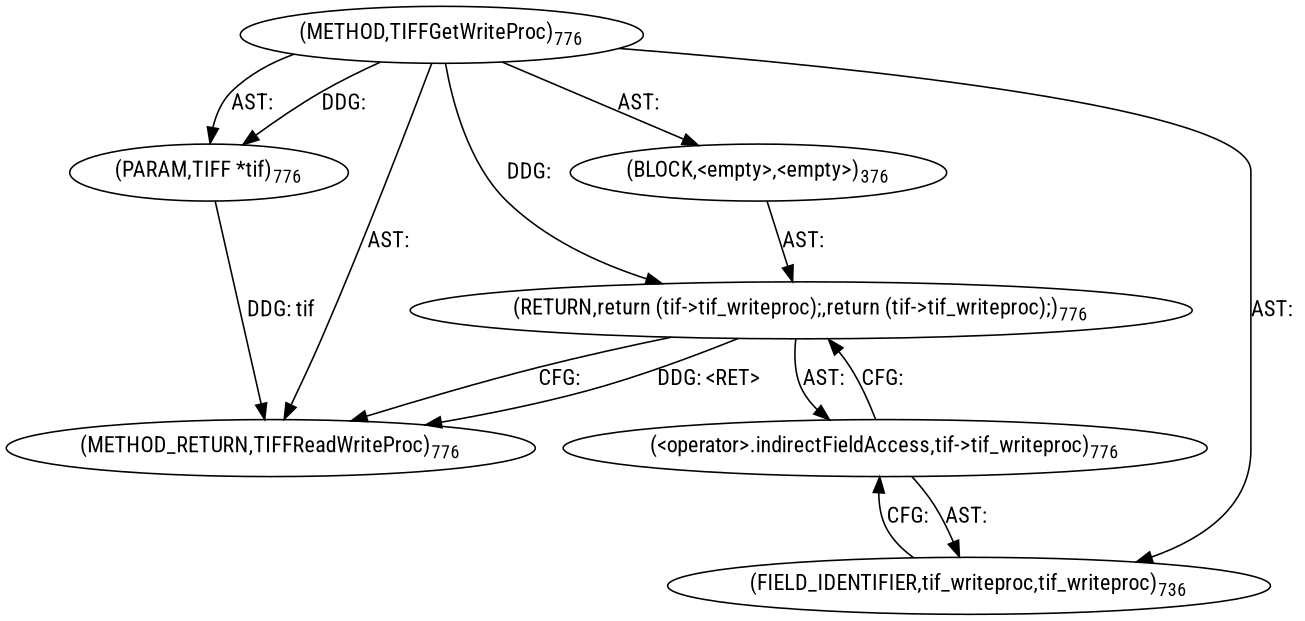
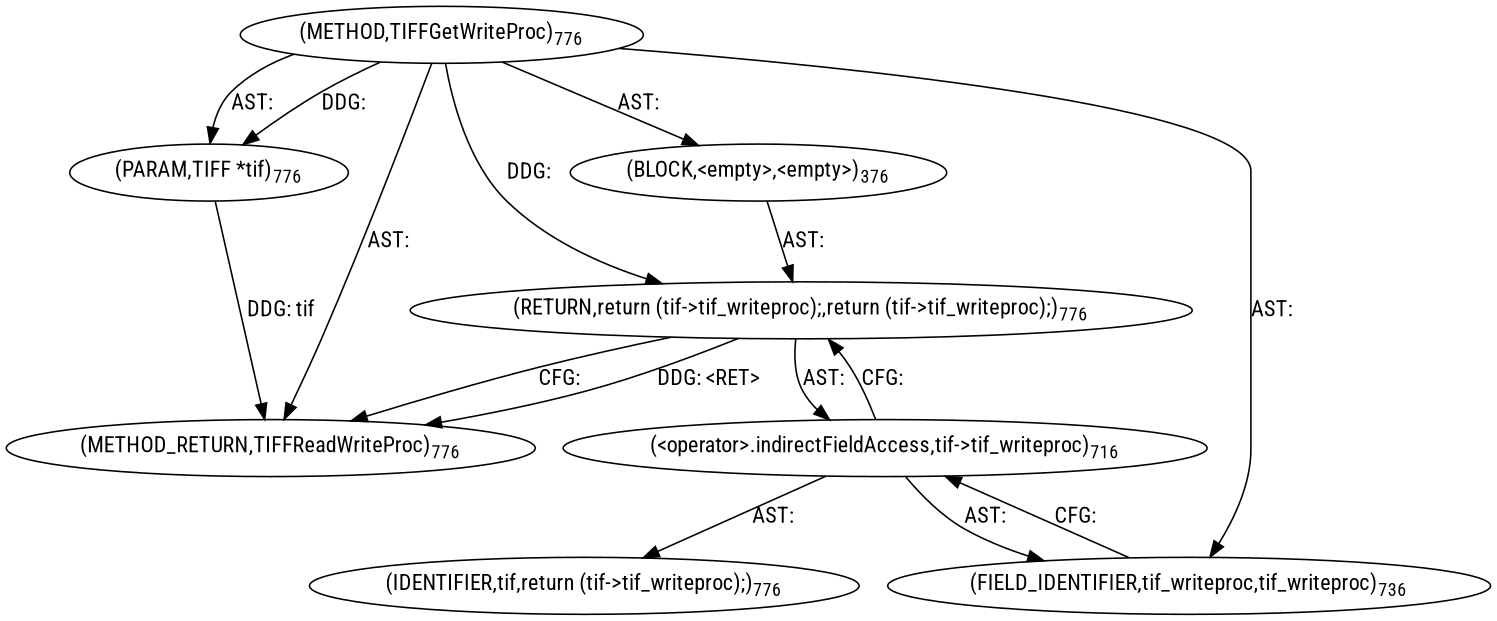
node "(<operator>.indirectFieldAccess,tif->tif_writeproc)": text "776" -> "716"
node "(IDENTIFIER,tif,return (tif->tif_writeproc);)": added
